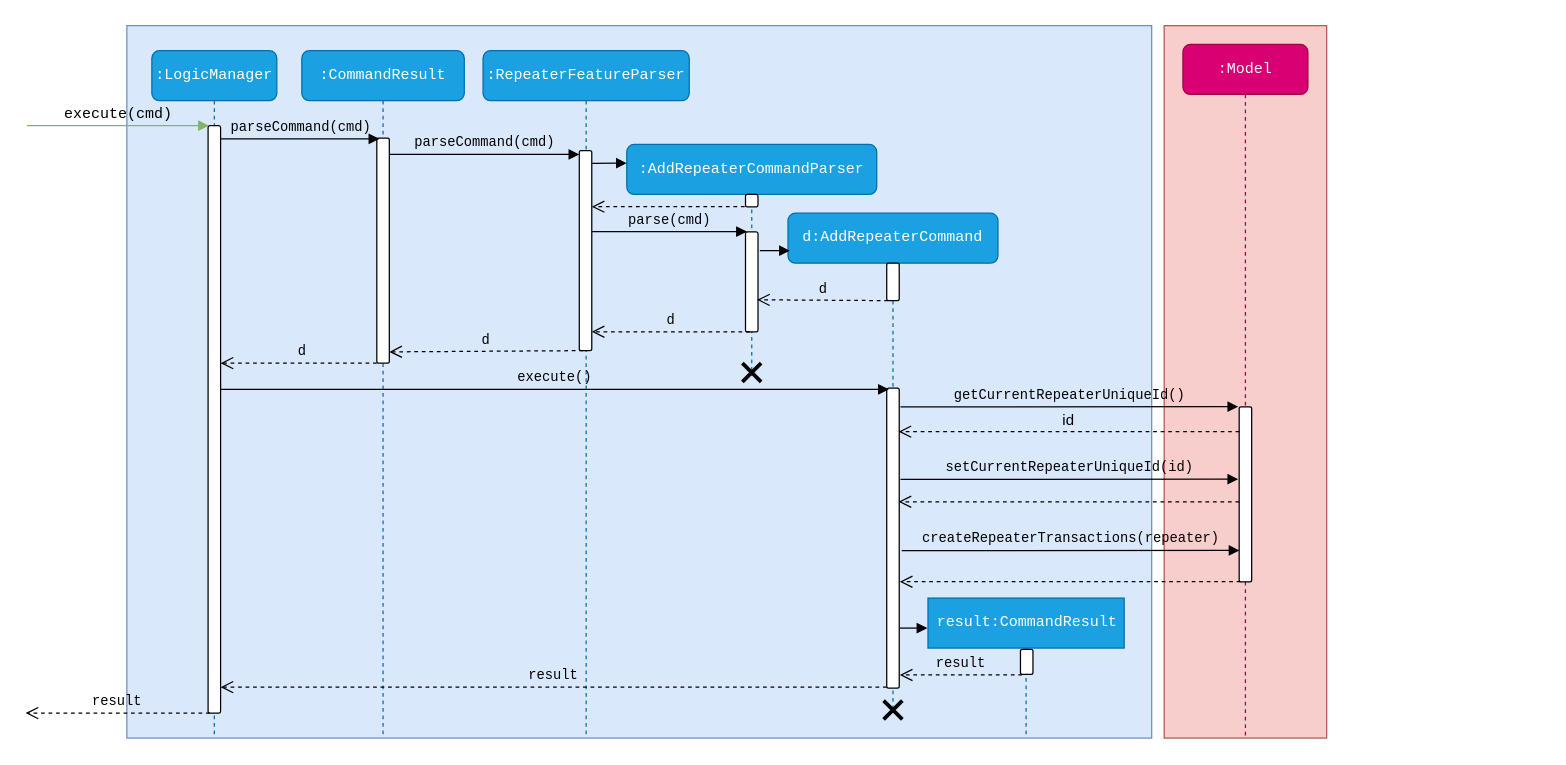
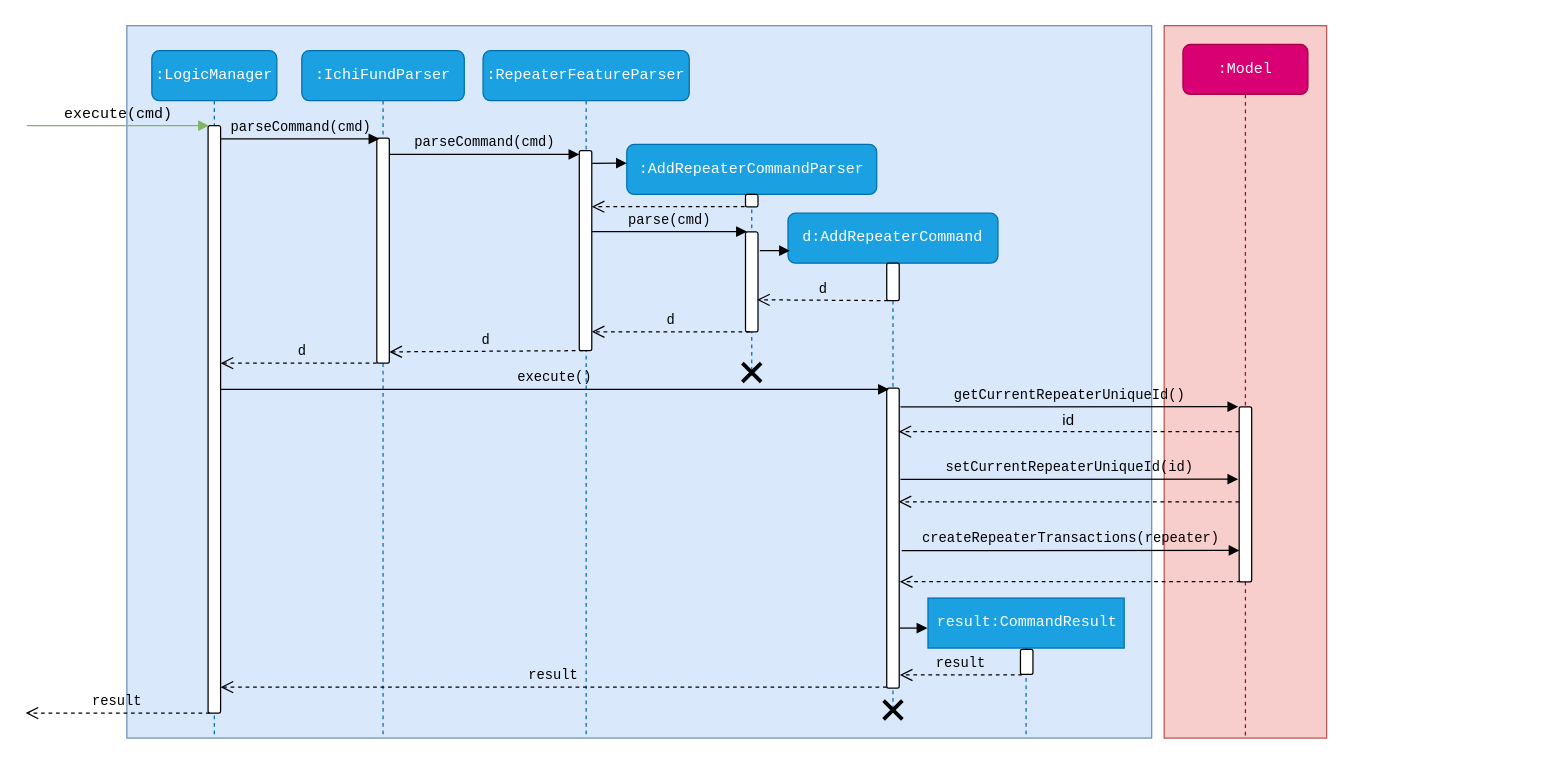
node ":CommandResult": label ":CommandResult" -> ":IchiFundParser"
